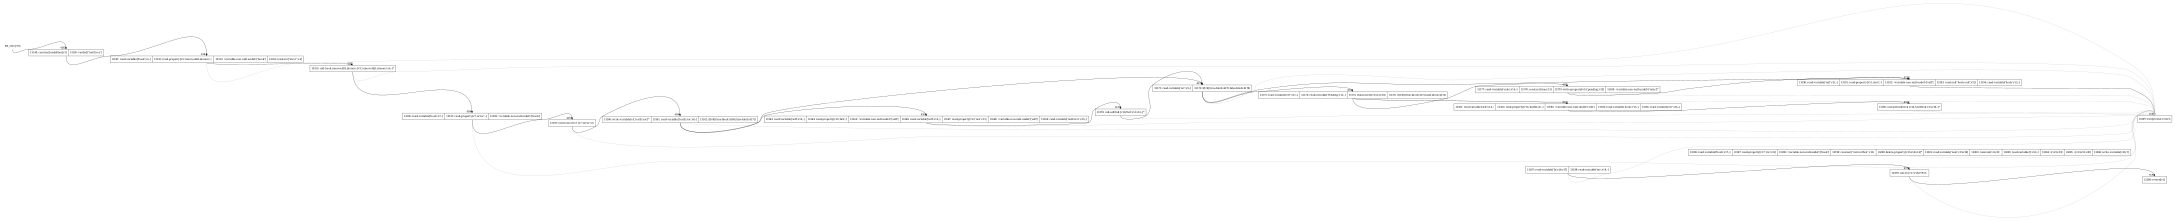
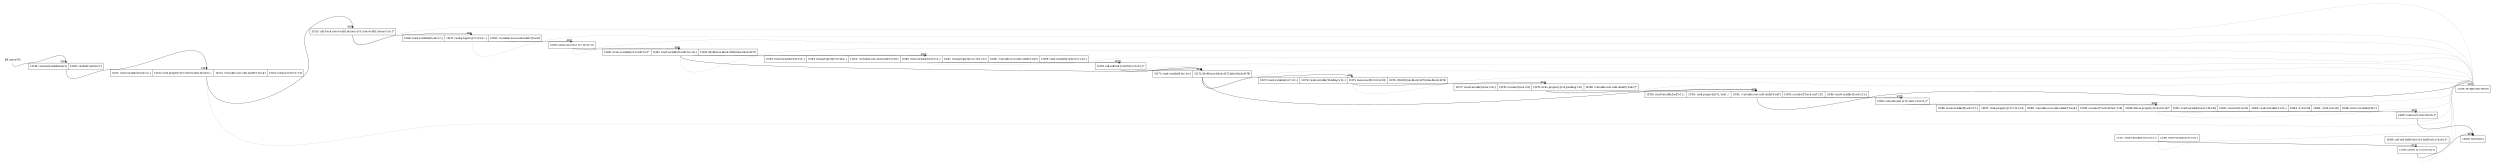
node "13195: call-self.emit [v11,'emit',v12,v13,-]*": added
node "13181: read-variable['self',v14,-]": removed
node "13207: call-next [v18,v19,v20,-]*": added
